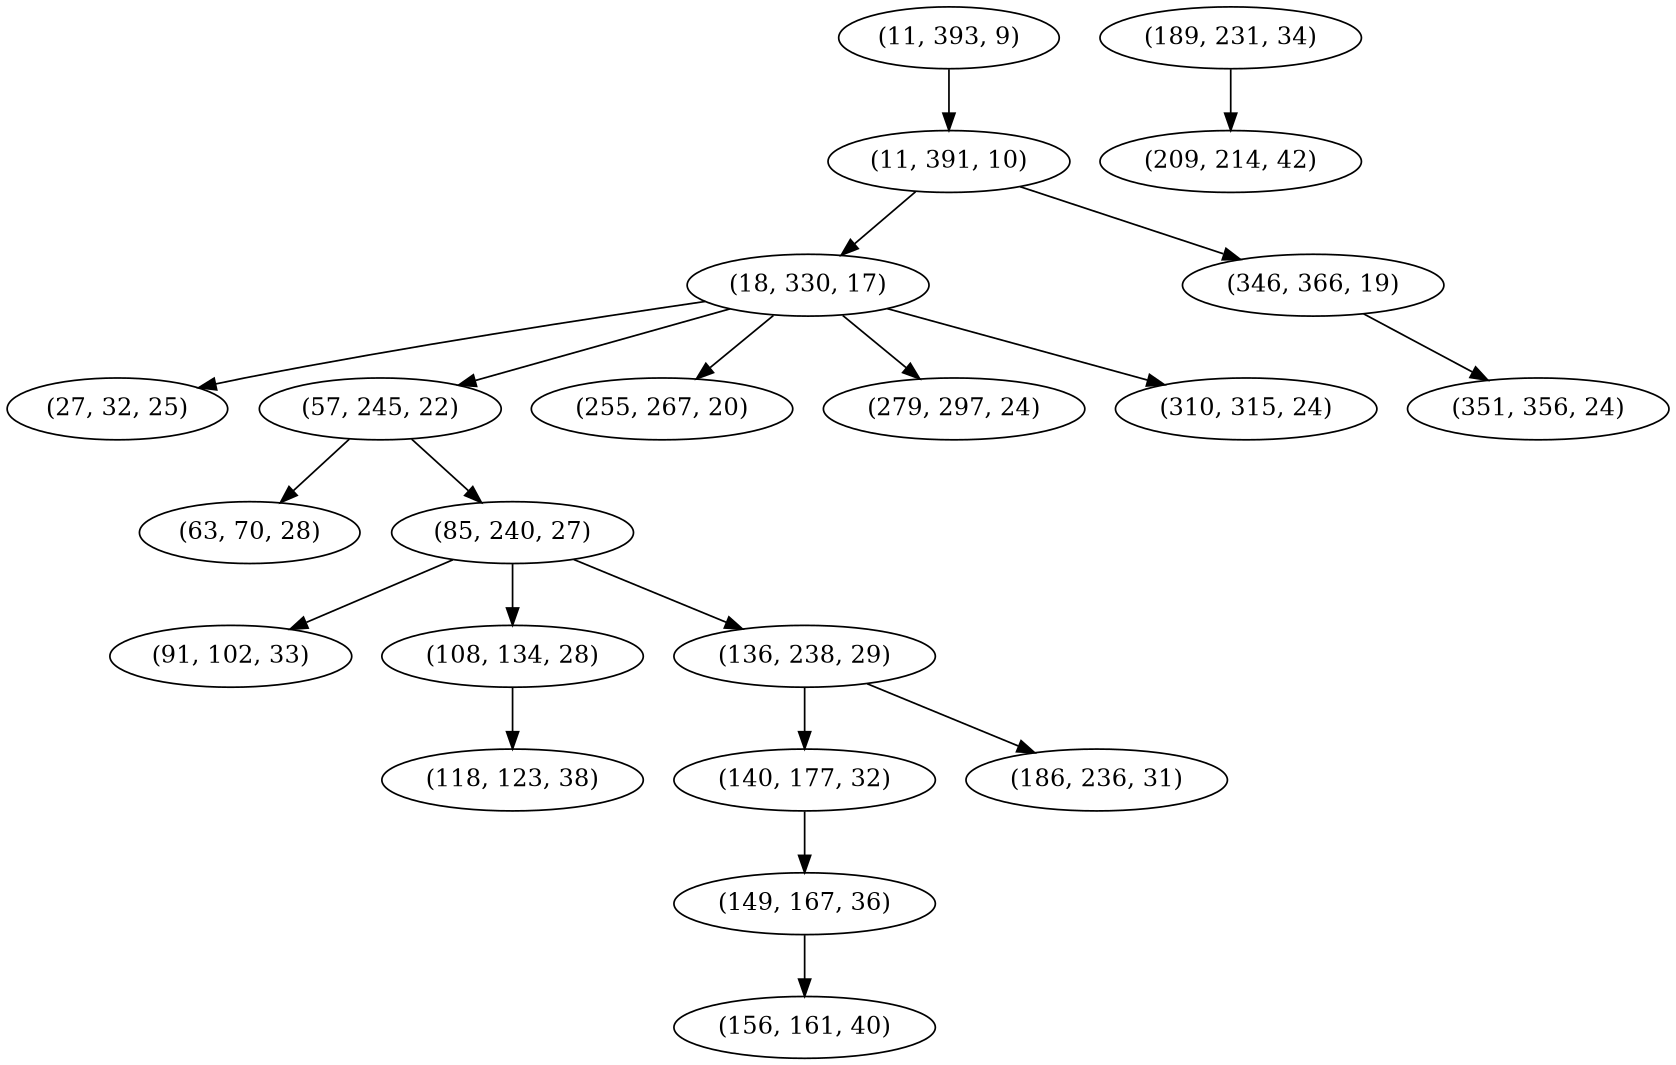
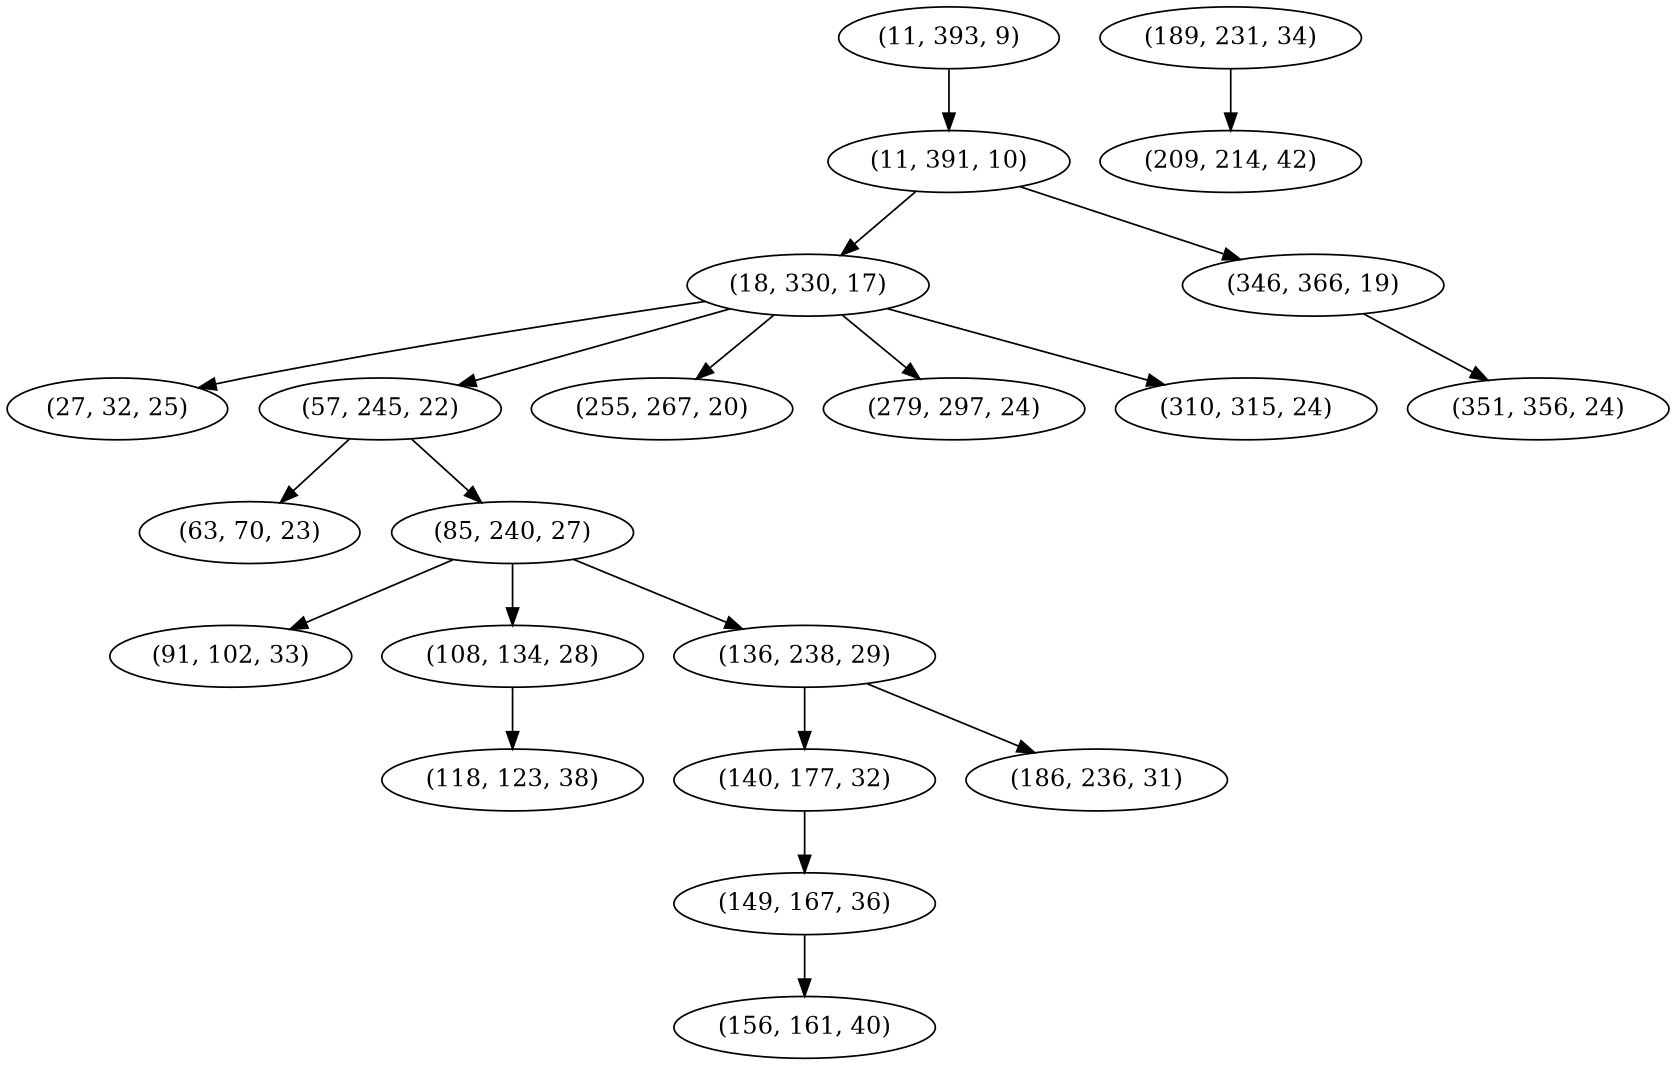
node "(63, 70, 28)": label "(63, 70, 28)" -> "(63, 70, 23)"
